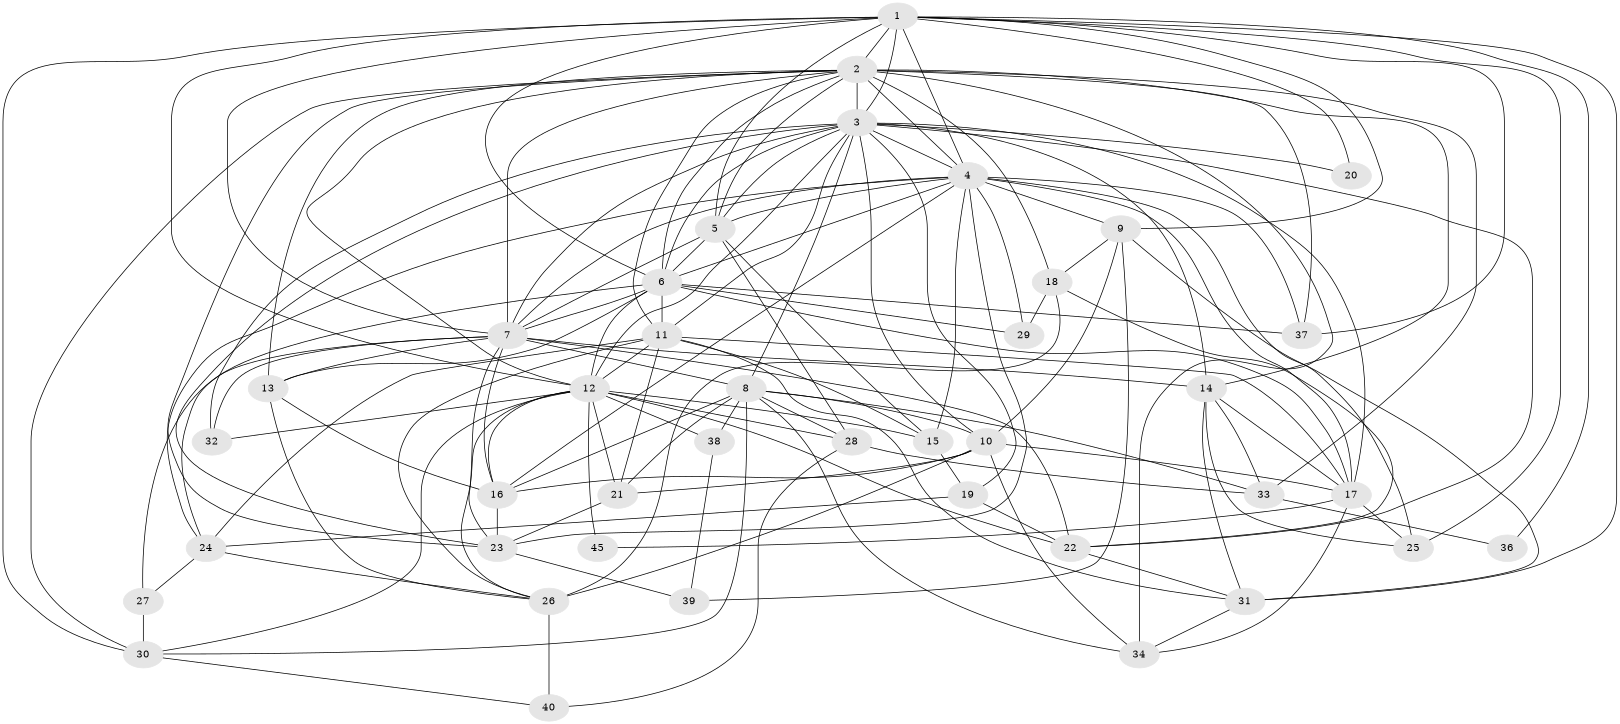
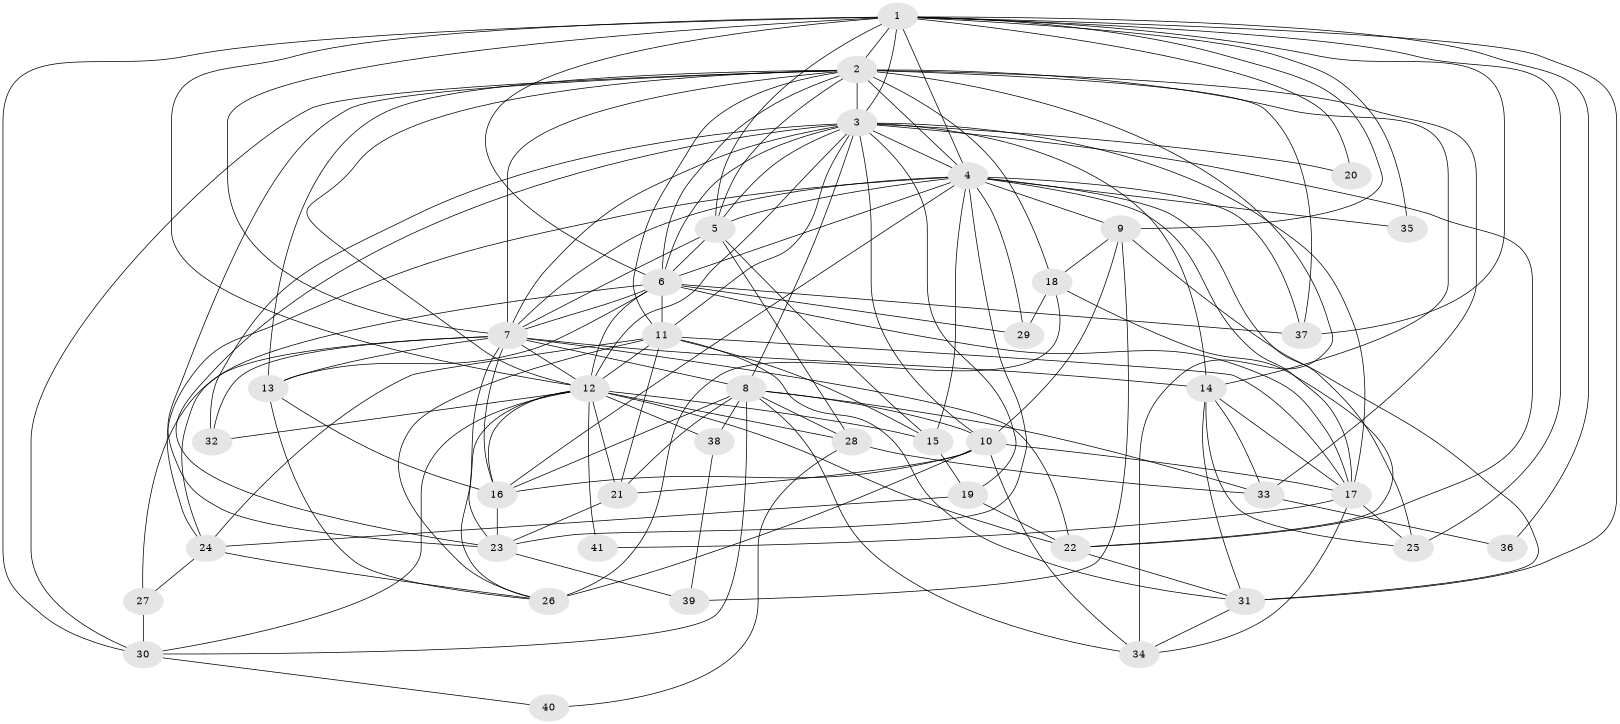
node "35": added
edge "7" -- "12": added
node "45": label "45" -> "41"
edge "26" -- "40": removed
